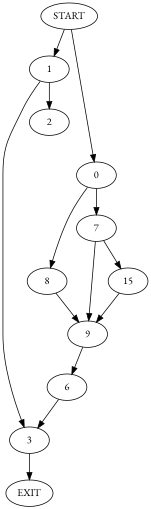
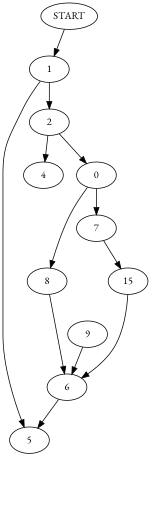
edge "START" -> "0": now "2" -> "0"
node "4": added
edge "7" -> "9": removed
edge "8" -> "9": now "8" -> "6"
edge "15" -> "9": now "15" -> "6"
node "3": label "3" -> "5"
node "EXIT": removed
